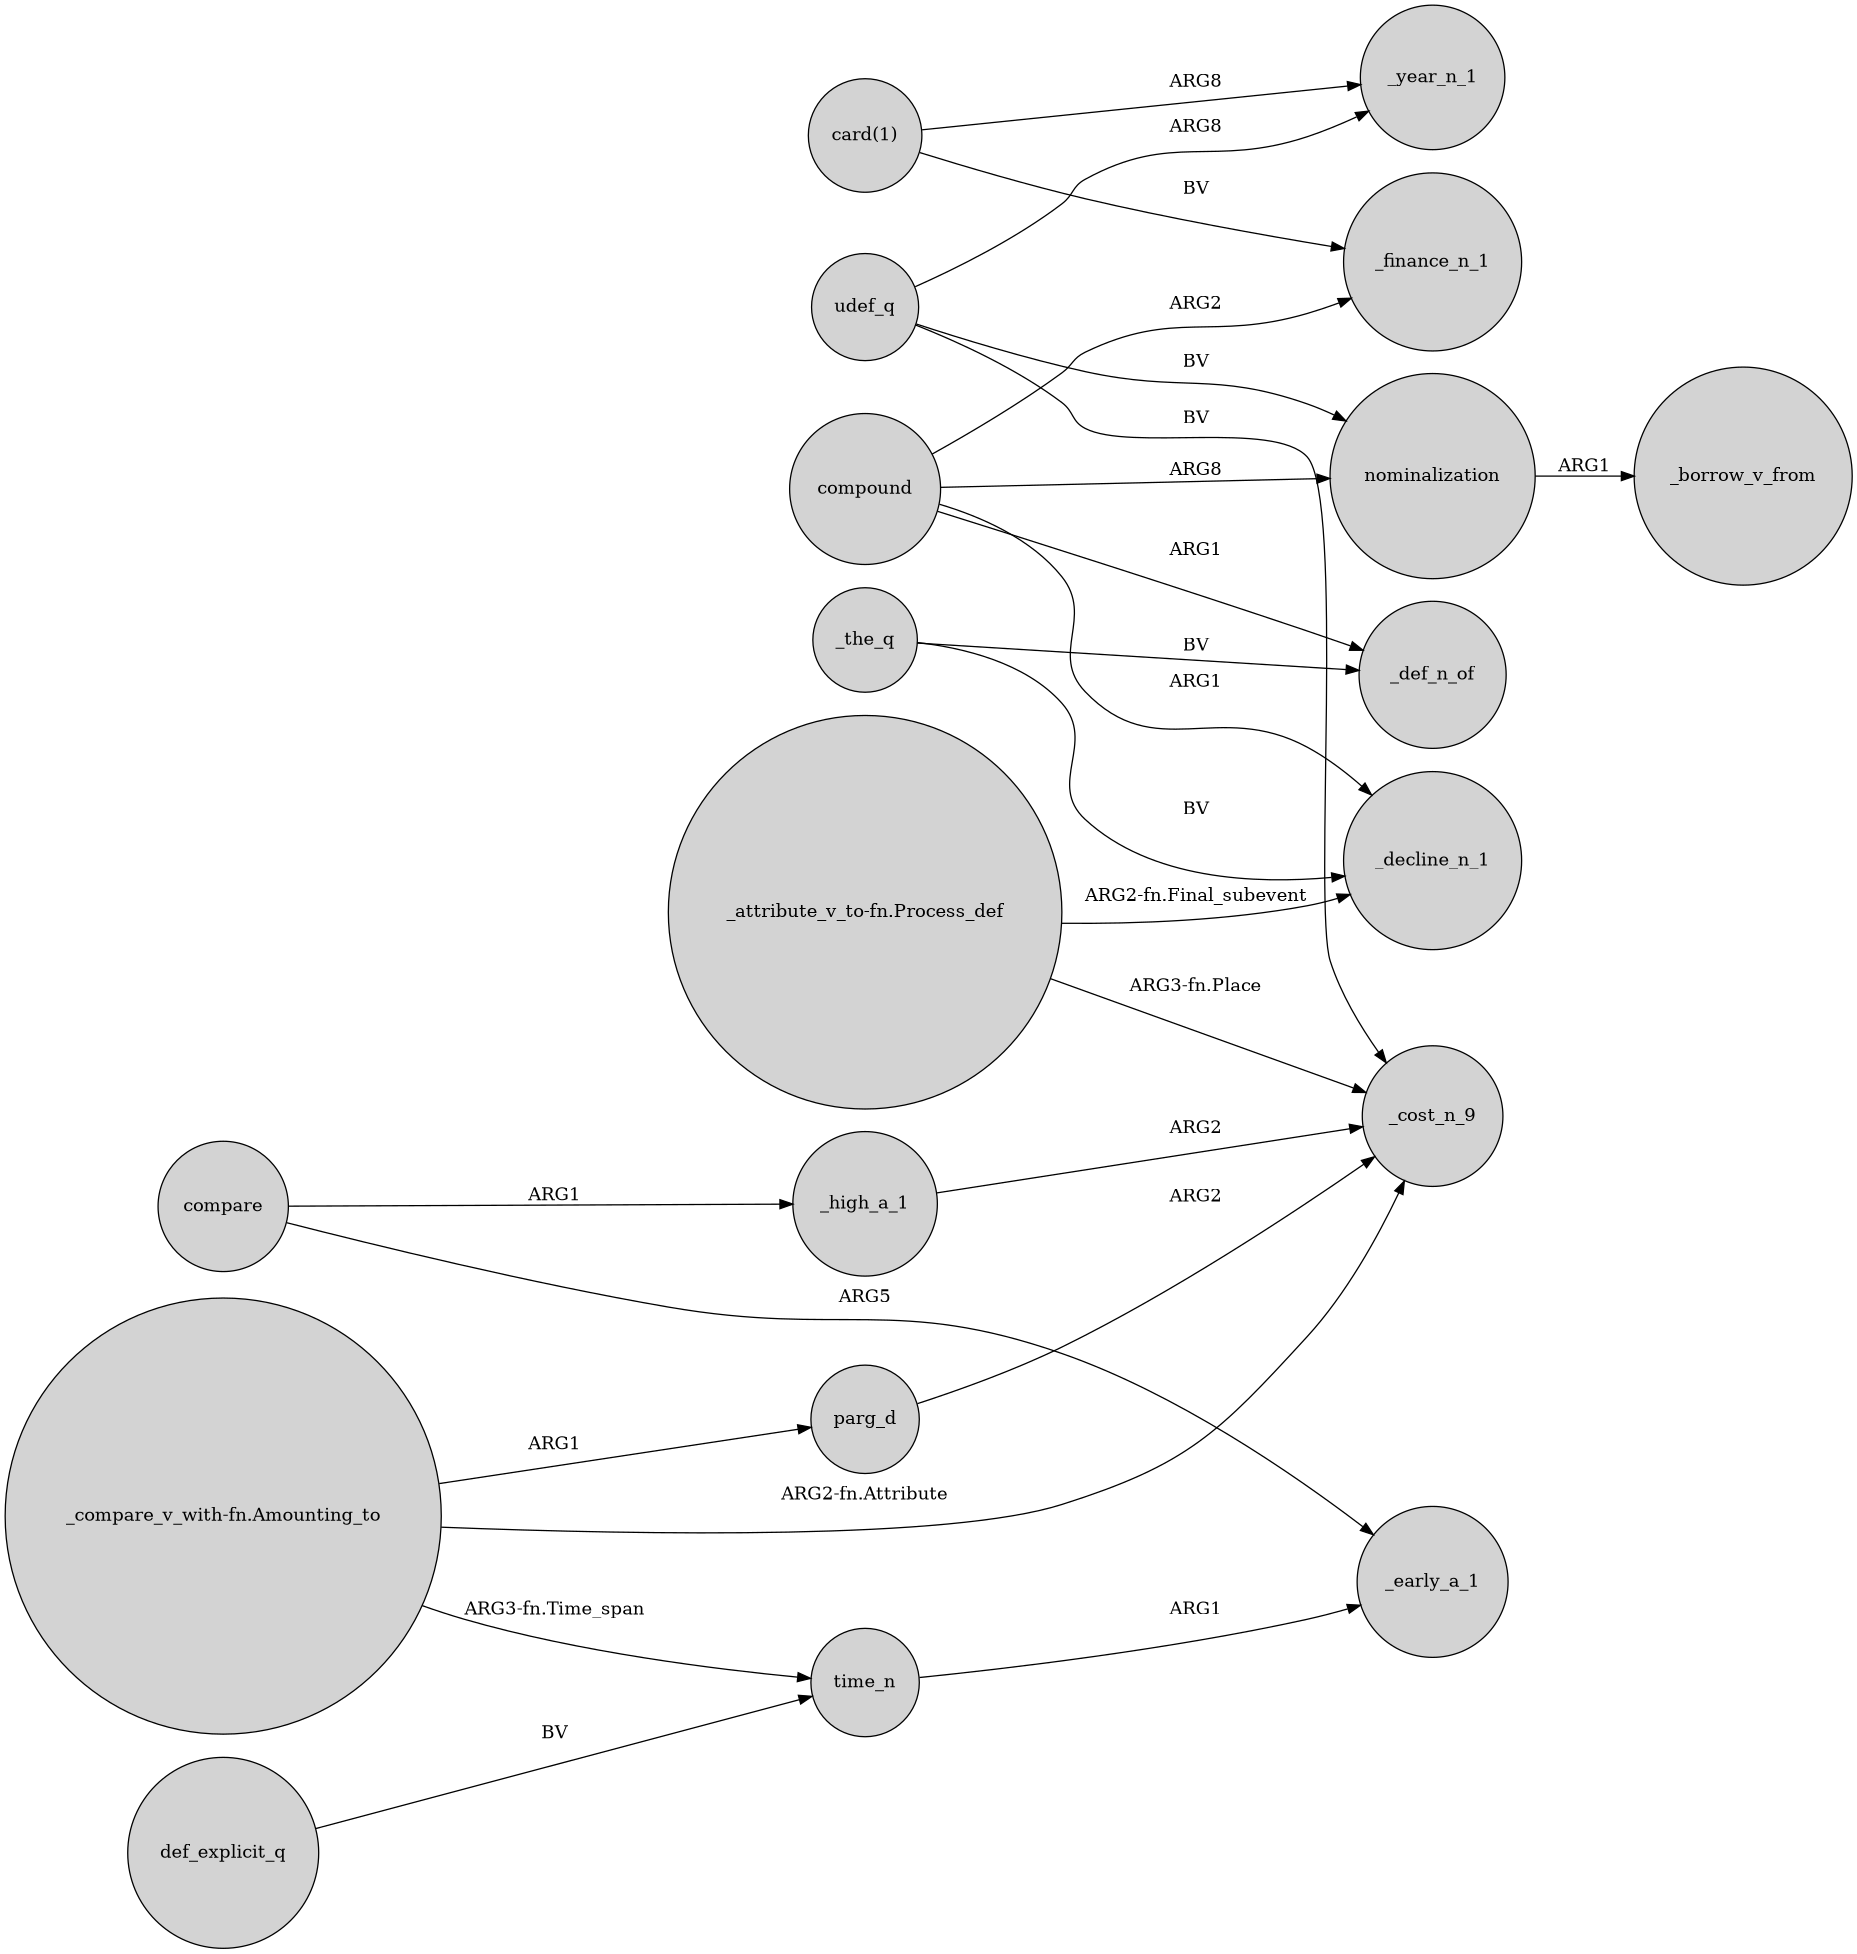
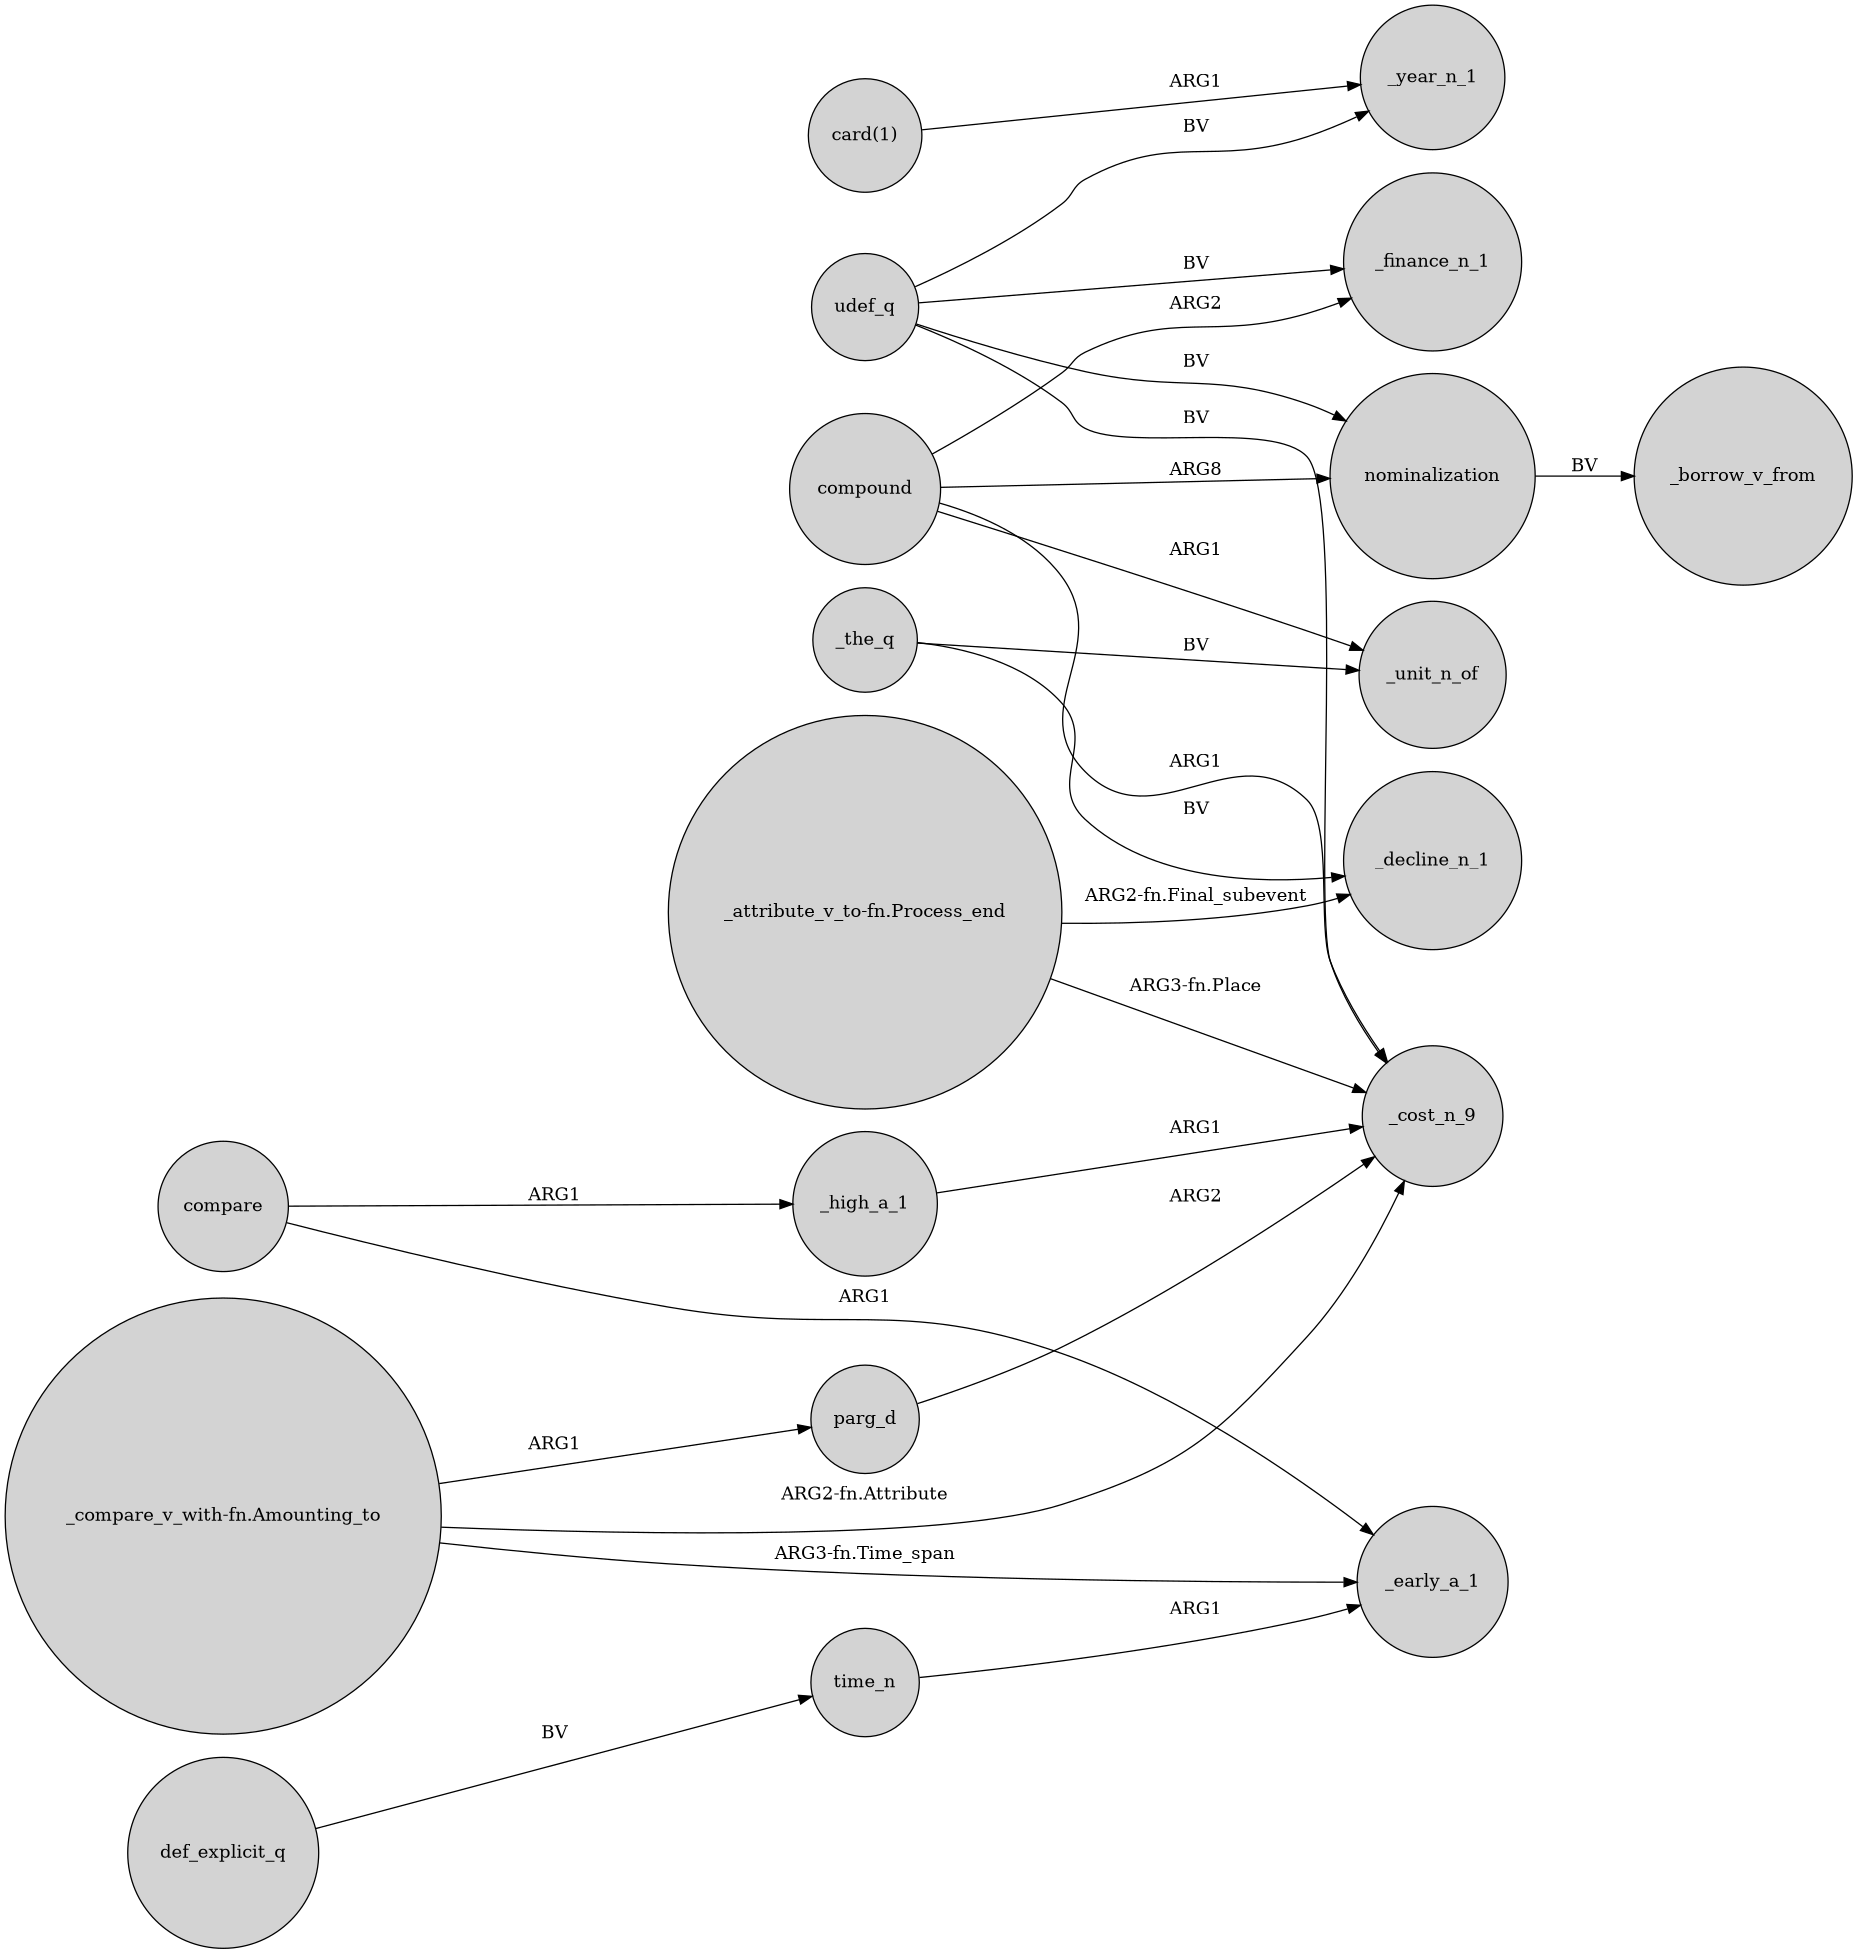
edge "card(1)" -> "_year_n_1": label "ARG8" -> "ARG1"
edge "udef_q" -> "_year_n_1": label "ARG8" -> "BV"
edge "card(1)" -> "_finance_n_1": now "udef_q" -> "_finance_n_1"
edge "nominalization" -> "_borrow_v_from": label "ARG1" -> "BV"
node "_def_n_of": label "_def_n_of" -> "_unit_n_of"
edge "compound" -> "_decline_n_1": now "compound" -> "_cost_n_9"
node "_attribute_v_to-fn.Process_def": label "_attribute_v_to-fn.Process_def" -> "_attribute_v_to-fn.Process_end"
edge "_high_a_1" -> "_cost_n_9": label "ARG2" -> "ARG1"
edge "compare" -> "_early_a_1": label "ARG5" -> "ARG1"
edge "_compare_v_with-fn.Amounting_to" -> "time_n": now "_compare_v_with-fn.Amounting_to" -> "_early_a_1"
